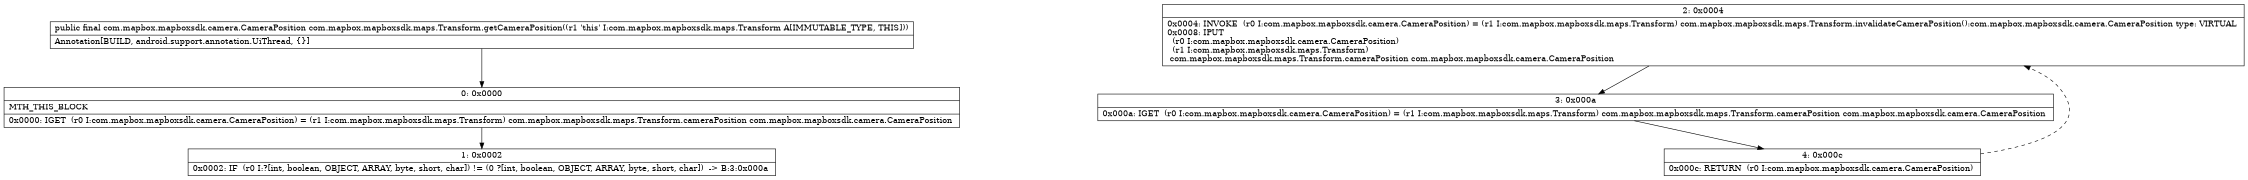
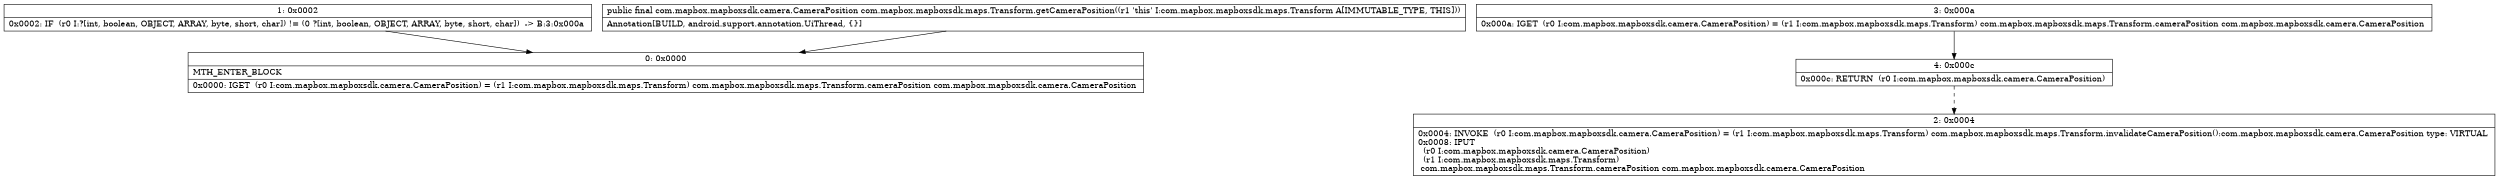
edge "2: 0x0004" -> "3: 0x000a": removed
node "0: 0x0000": text "MTH_THIS_BLOCK" -> "MTH_ENTER_BLOCK"
edge "0: 0x0000" -> "1: 0x0002": reversed
